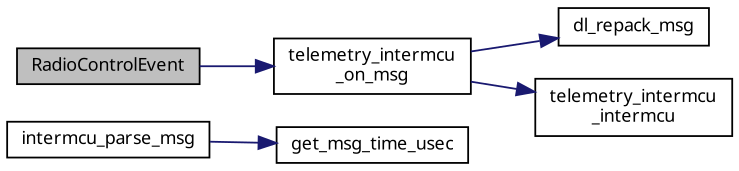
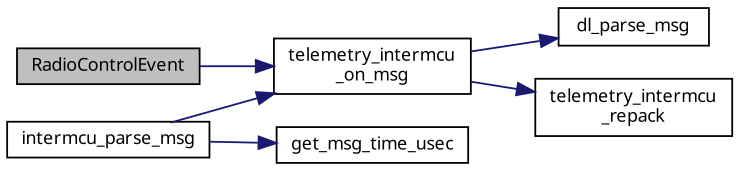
node "dl_repack_msg": label "dl_repack_msg" -> "dl_parse_msg"
node "telemetry_intermcu _intermcu": label "telemetry_intermcu _intermcu" -> "telemetry_intermcu _repack"
edge "intermcu_parse_msg" -> "telemetry_intermcu _on_msg": added
